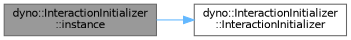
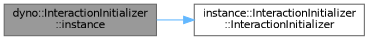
node "dyno::InteractionInitializer ::InteractionInitializer": label "dyno::InteractionInitializer ::InteractionInitializer" -> "instance::InteractionInitializer ::InteractionInitializer"
